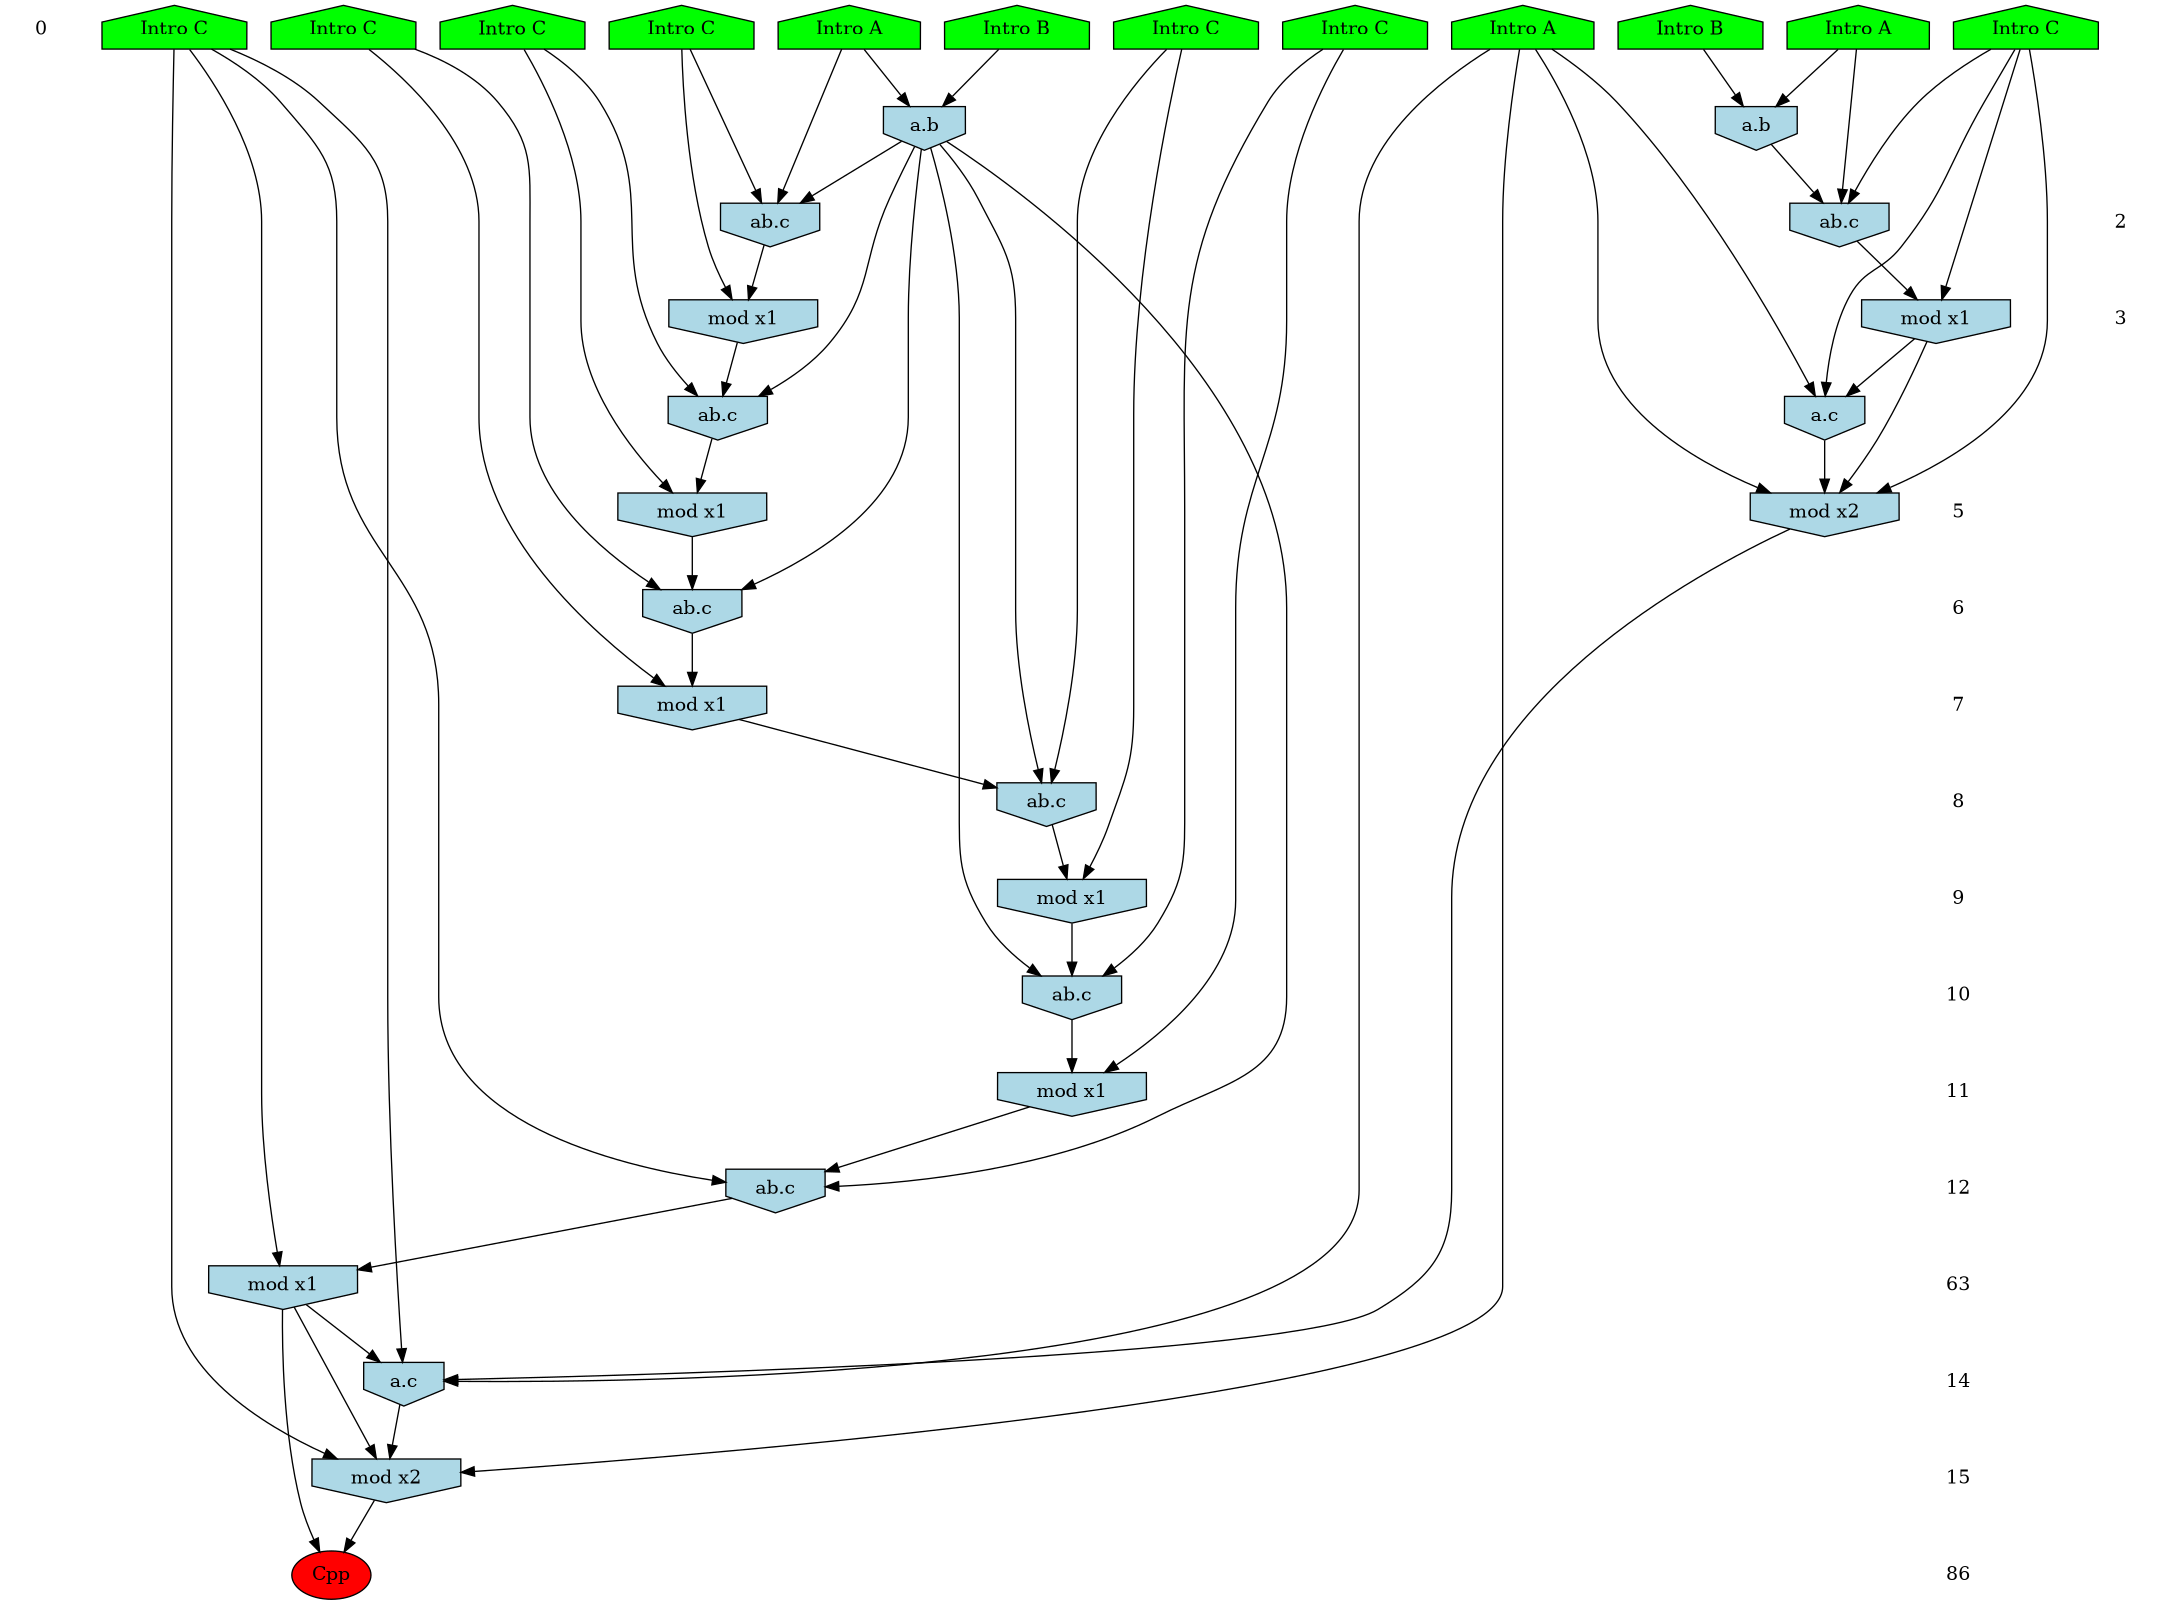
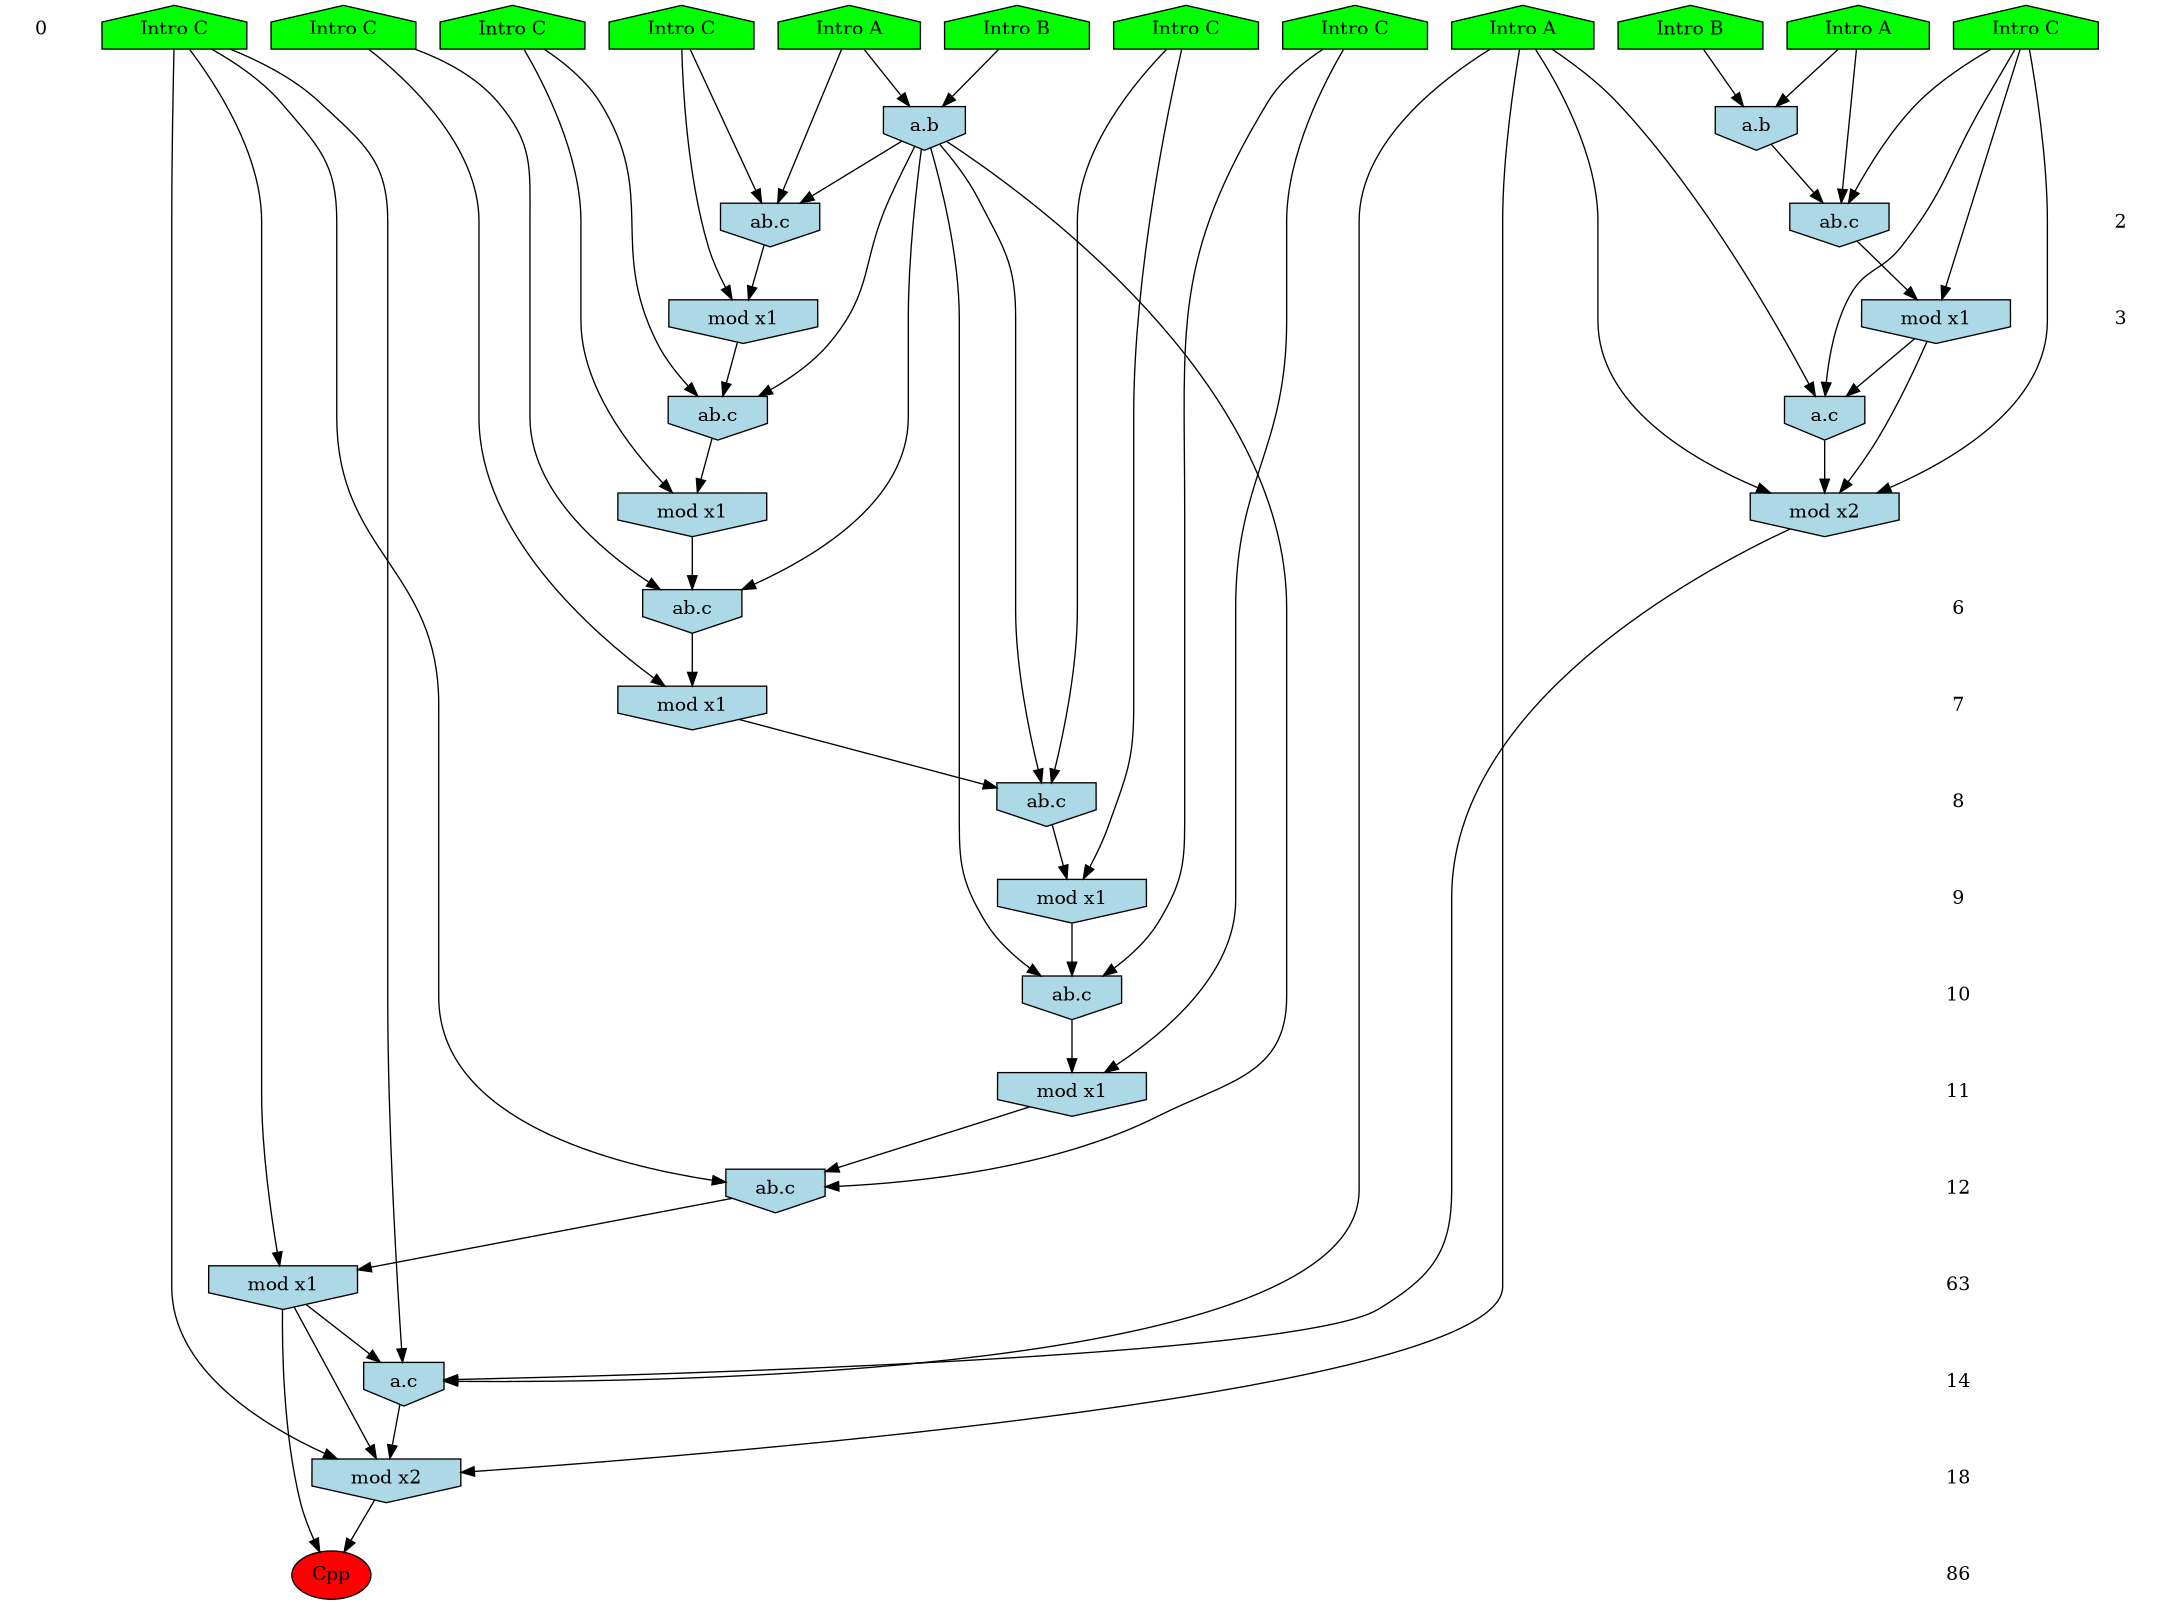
node "5": removed
node "15": label "15" -> "18"
